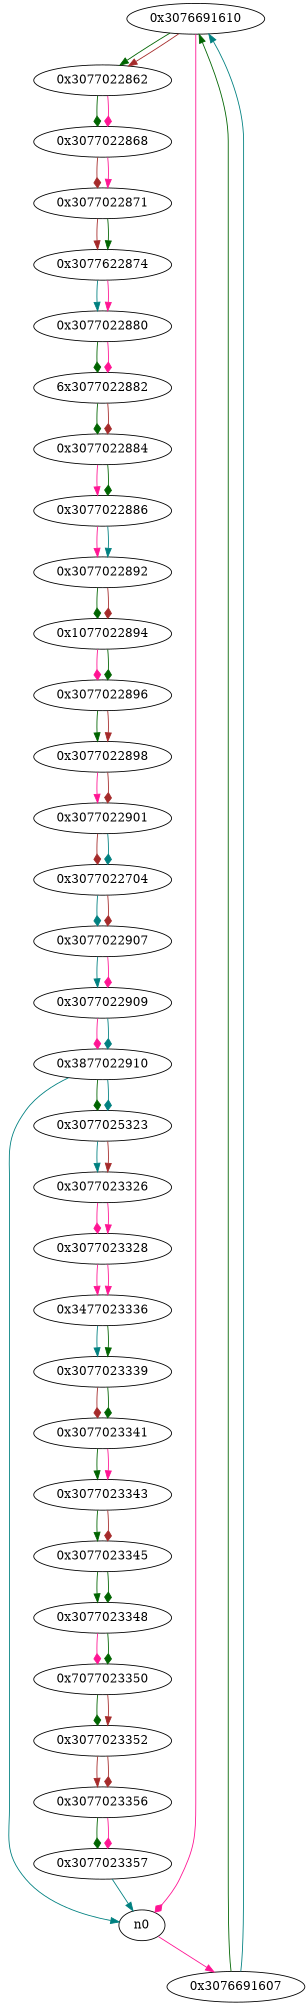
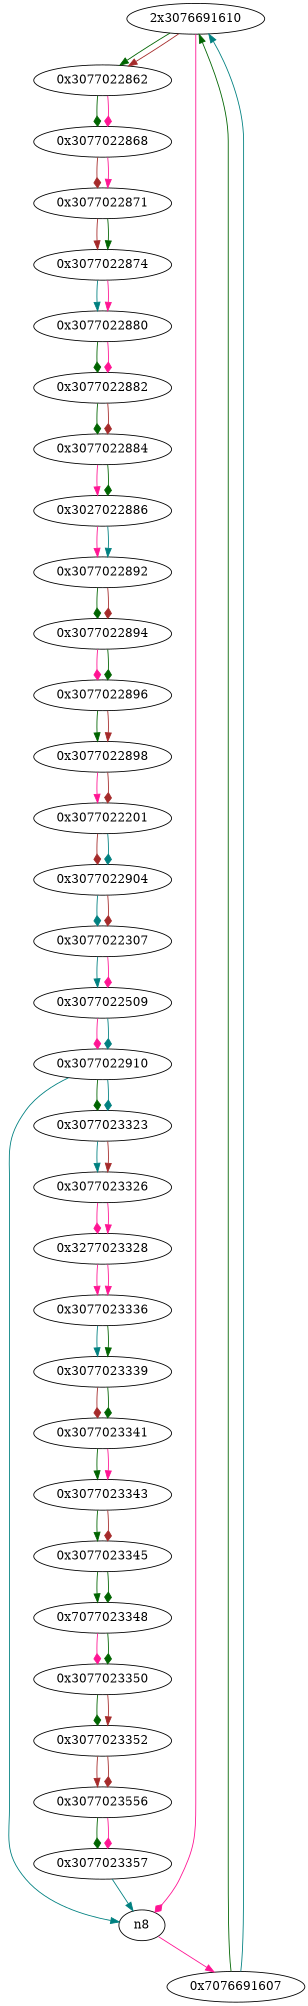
node "0x3076691610": label "0x3076691610" -> "2x3076691610"
node "0x3077622874": label "0x3077622874" -> "0x3077022874"
node "6x3077022882": label "6x3077022882" -> "0x3077022882"
node "0x3077022886": label "0x3077022886" -> "0x3027022886"
node "0x1077022894": label "0x1077022894" -> "0x3077022894"
node "0x3077022901": label "0x3077022901" -> "0x3077022201"
node "0x3077022704": label "0x3077022704" -> "0x3077022904"
node "0x3077022907": label "0x3077022907" -> "0x3077022307"
node "0x3077022909": label "0x3077022909" -> "0x3077022509"
node "0x3877022910": label "0x3877022910" -> "0x3077022910"
node "0x3077025323": label "0x3077025323" -> "0x3077023323"
node "0x3077023328": label "0x3077023328" -> "0x3277023328"
node "0x3477023336": label "0x3477023336" -> "0x3077023336"
node "0x3077023348": label "0x3077023348" -> "0x7077023348"
node "0x7077023350": label "0x7077023350" -> "0x3077023350"
node "0x3077023356": label "0x3077023356" -> "0x3077023556"
node "n0": label "n0" -> "n8"
node "0x3076691607": label "0x3076691607" -> "0x7076691607"
